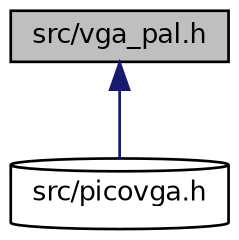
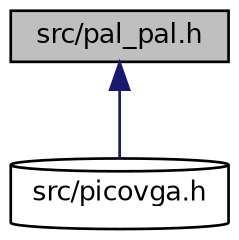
node "src/vga_pal.h": label "src/vga_pal.h" -> "src/pal_pal.h"
